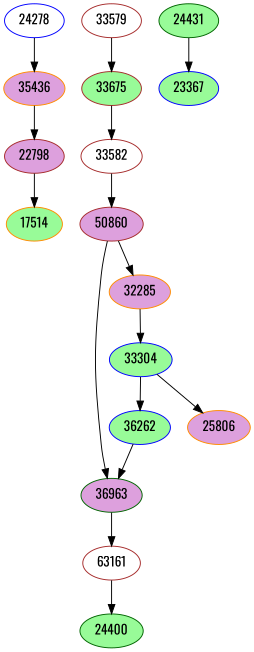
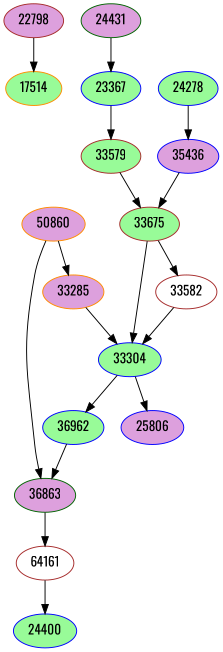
node "24278": fillcolor white -> palegreen
node "33579": fillcolor white -> palegreen
node "24431": fillcolor palegreen -> plum
node "35436": color darkorange -> blue
edge "35436" -> "22798": now "35436" -> "33675"
edge "23367" -> "33579": added
edge "33582" -> "50860": now "33582" -> "33304"
node "50860": color brown -> darkorange
edge "33675" -> "33304": added
node "32285": label "32285" -> "33285"
node "36262": label "36262" -> "36962"
node "25806": color darkorange -> blue
node "36963": label "36963" -> "36863"
node "63161": label "63161" -> "64161"
node "24400": color darkgreen -> blue
